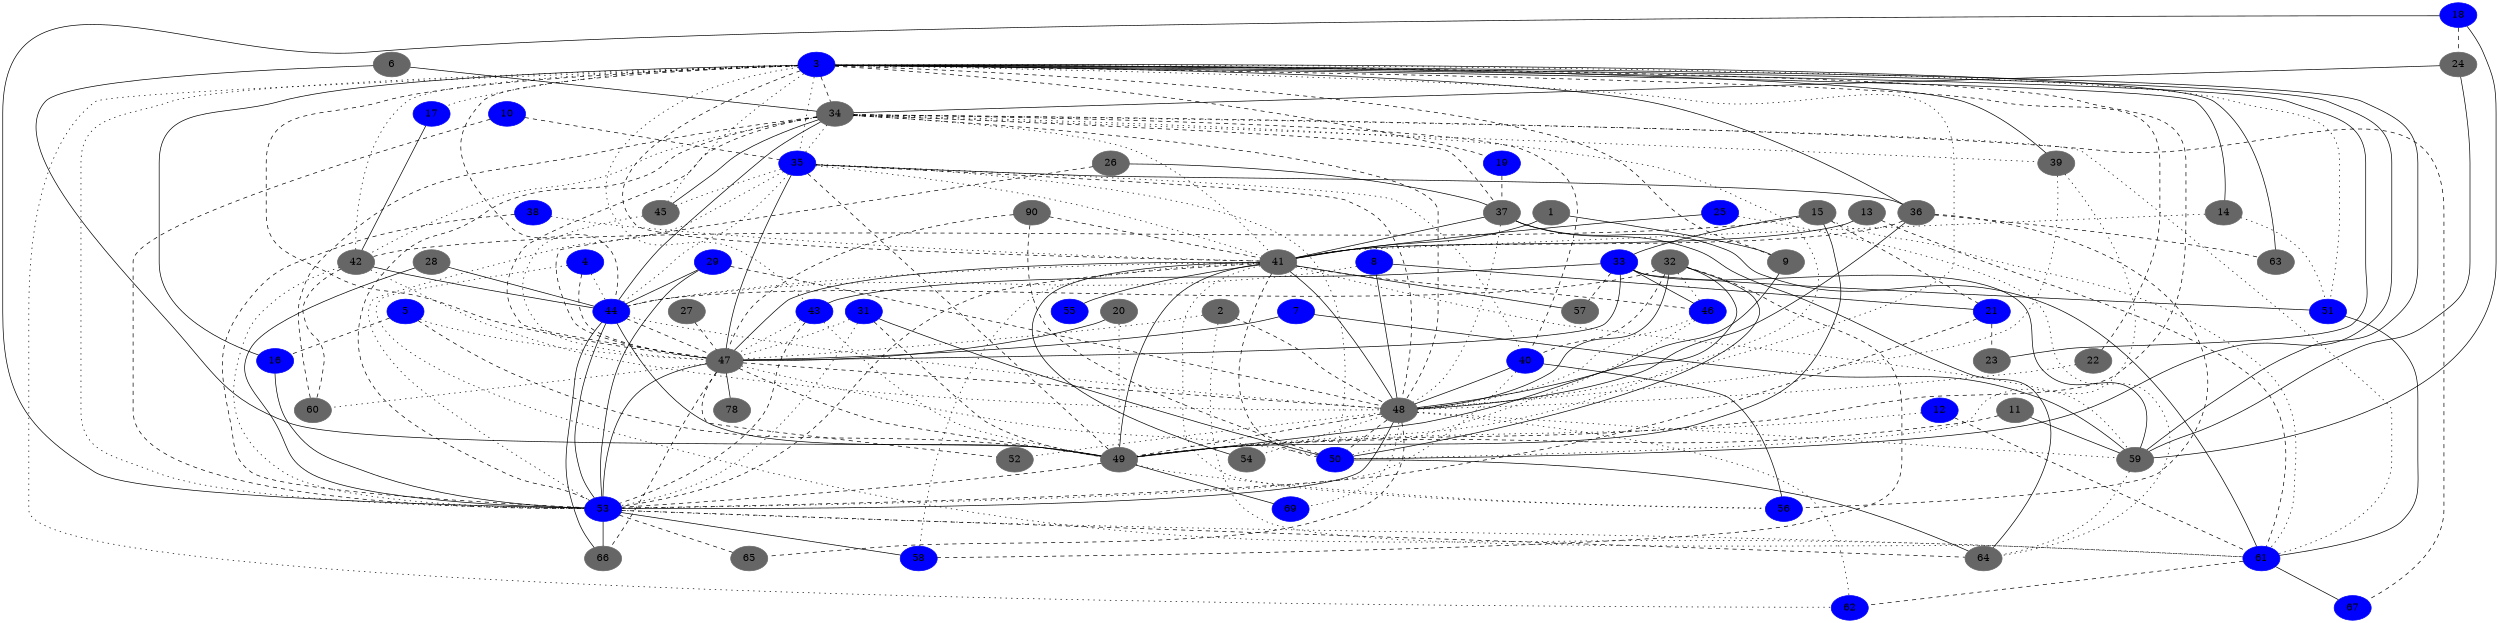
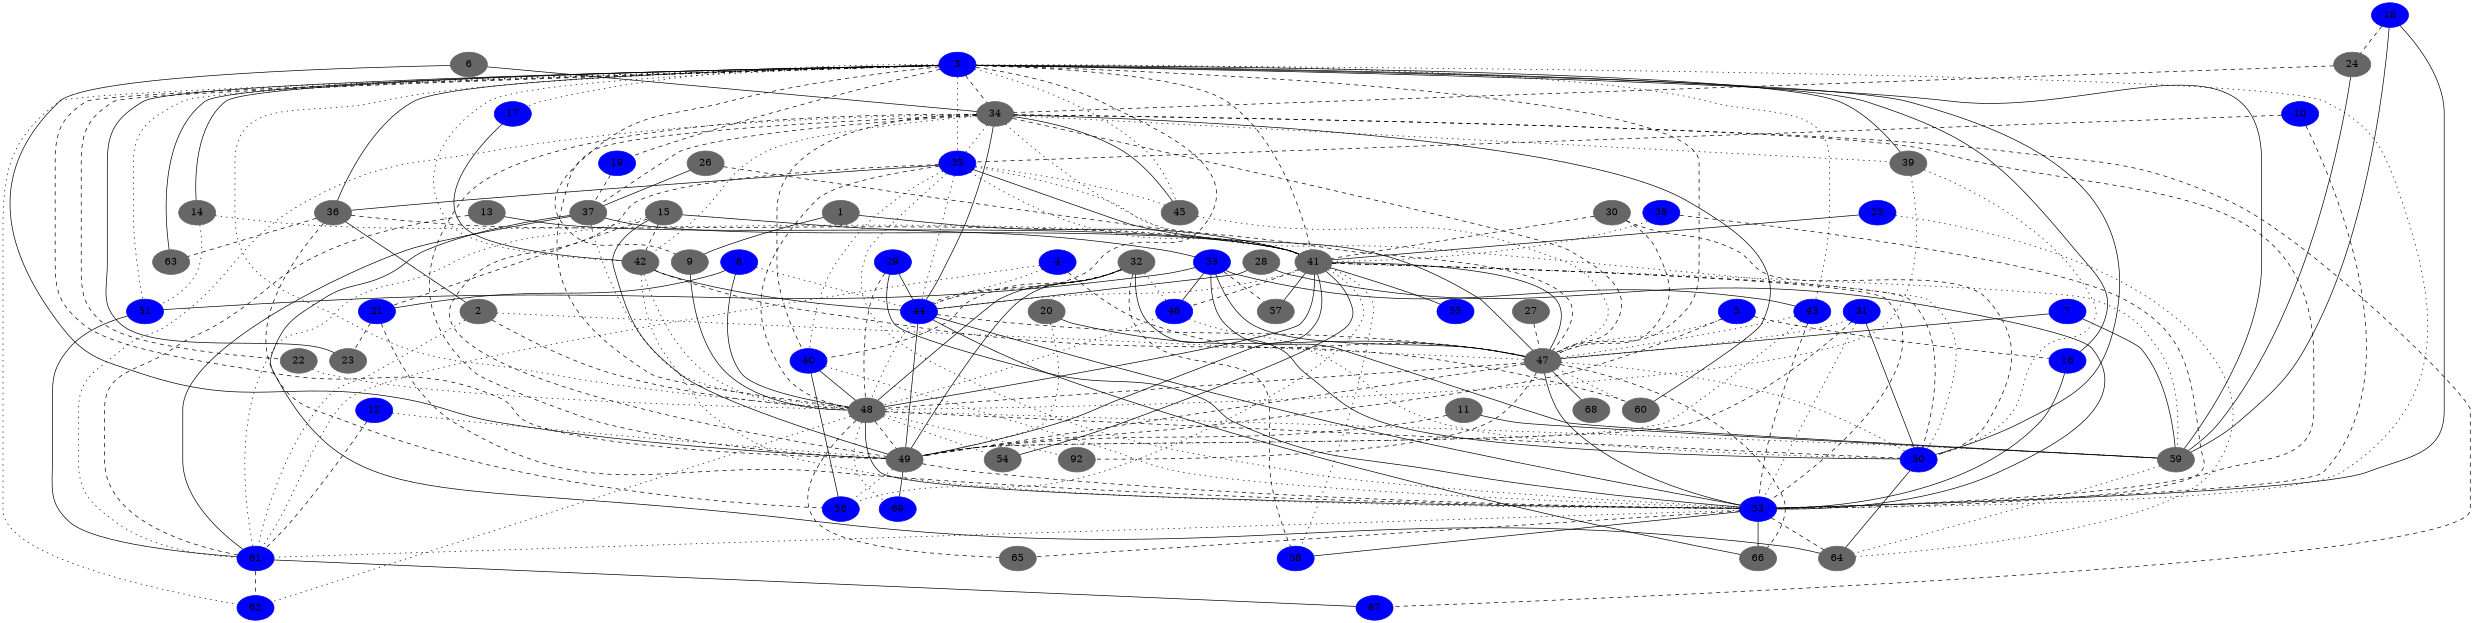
edge "24" -- "34": style solid -> dashed
edge "34" -- "60": style dashed -> solid
edge "34" -- "49": style dotted -> dashed
node "90": label "90" -> "30"
edge "36" -- "48": now "36" -- "2"
node "78": label "78" -> "68"
node "52": label "52" -> "92"
